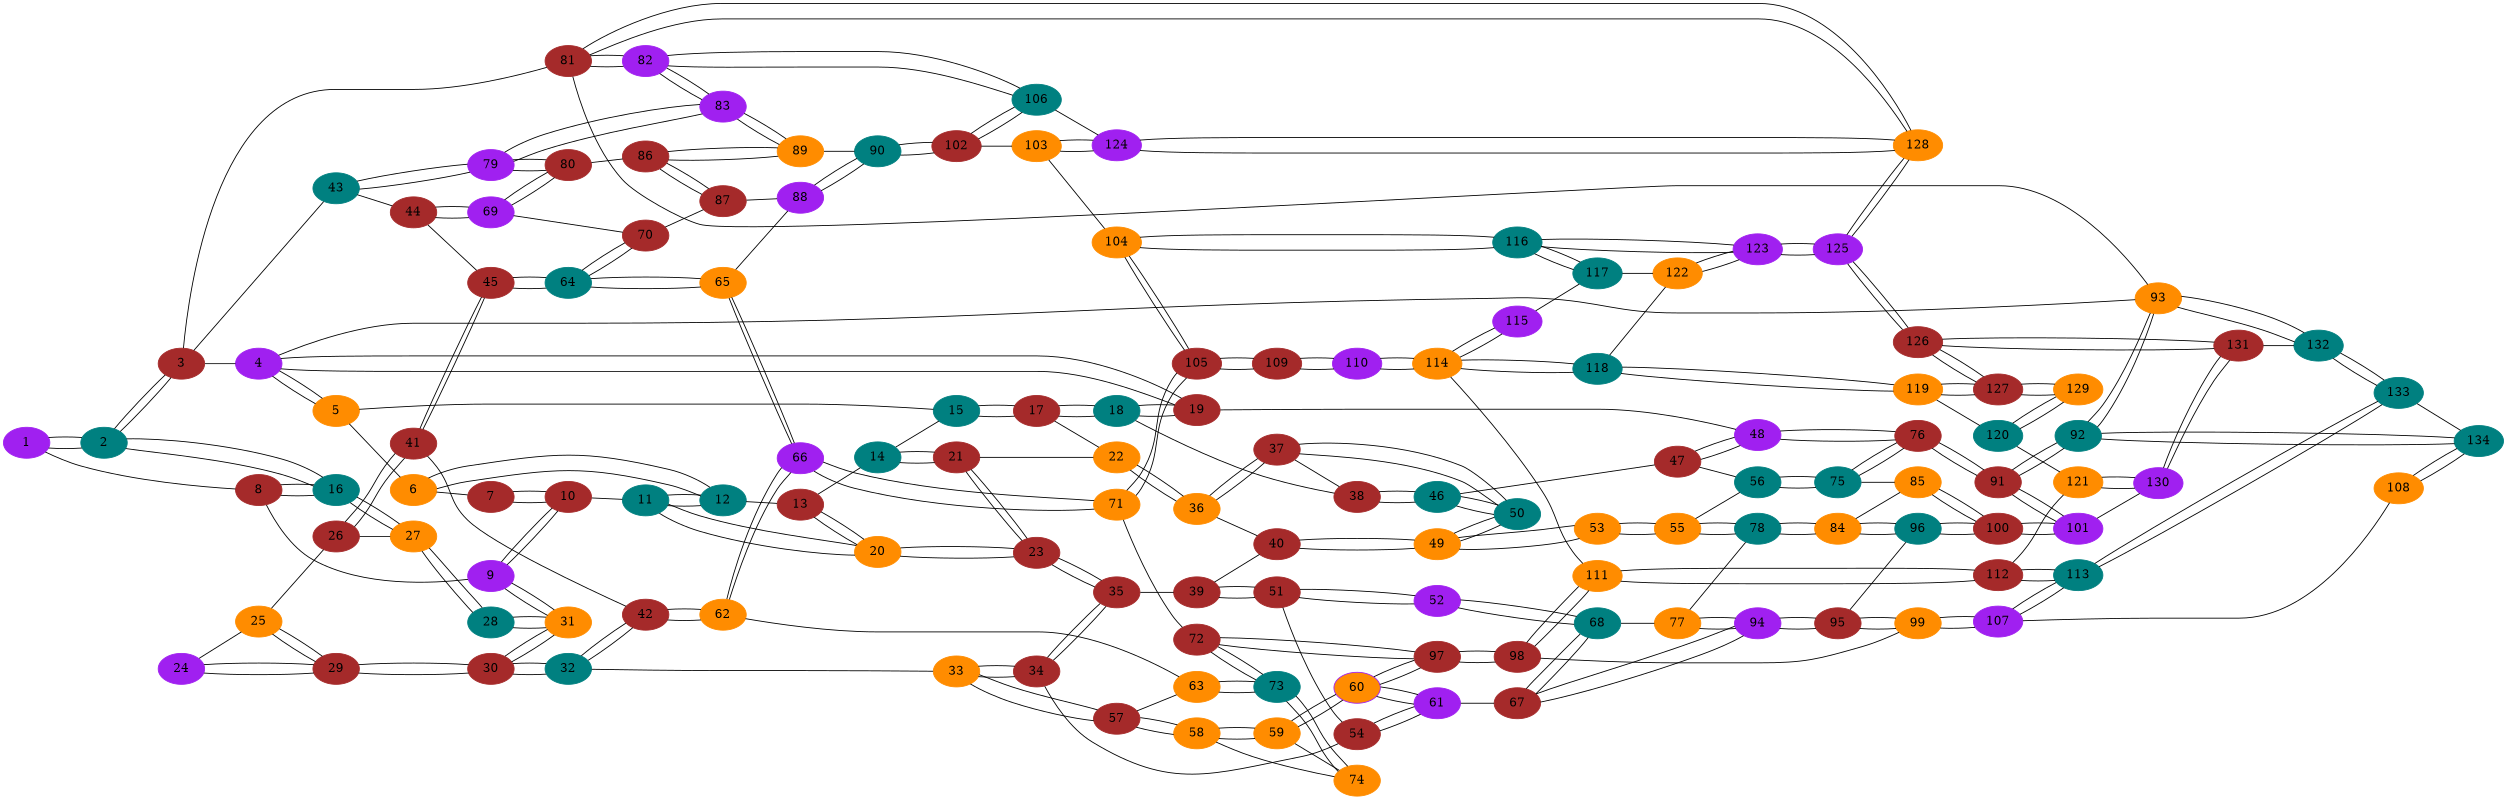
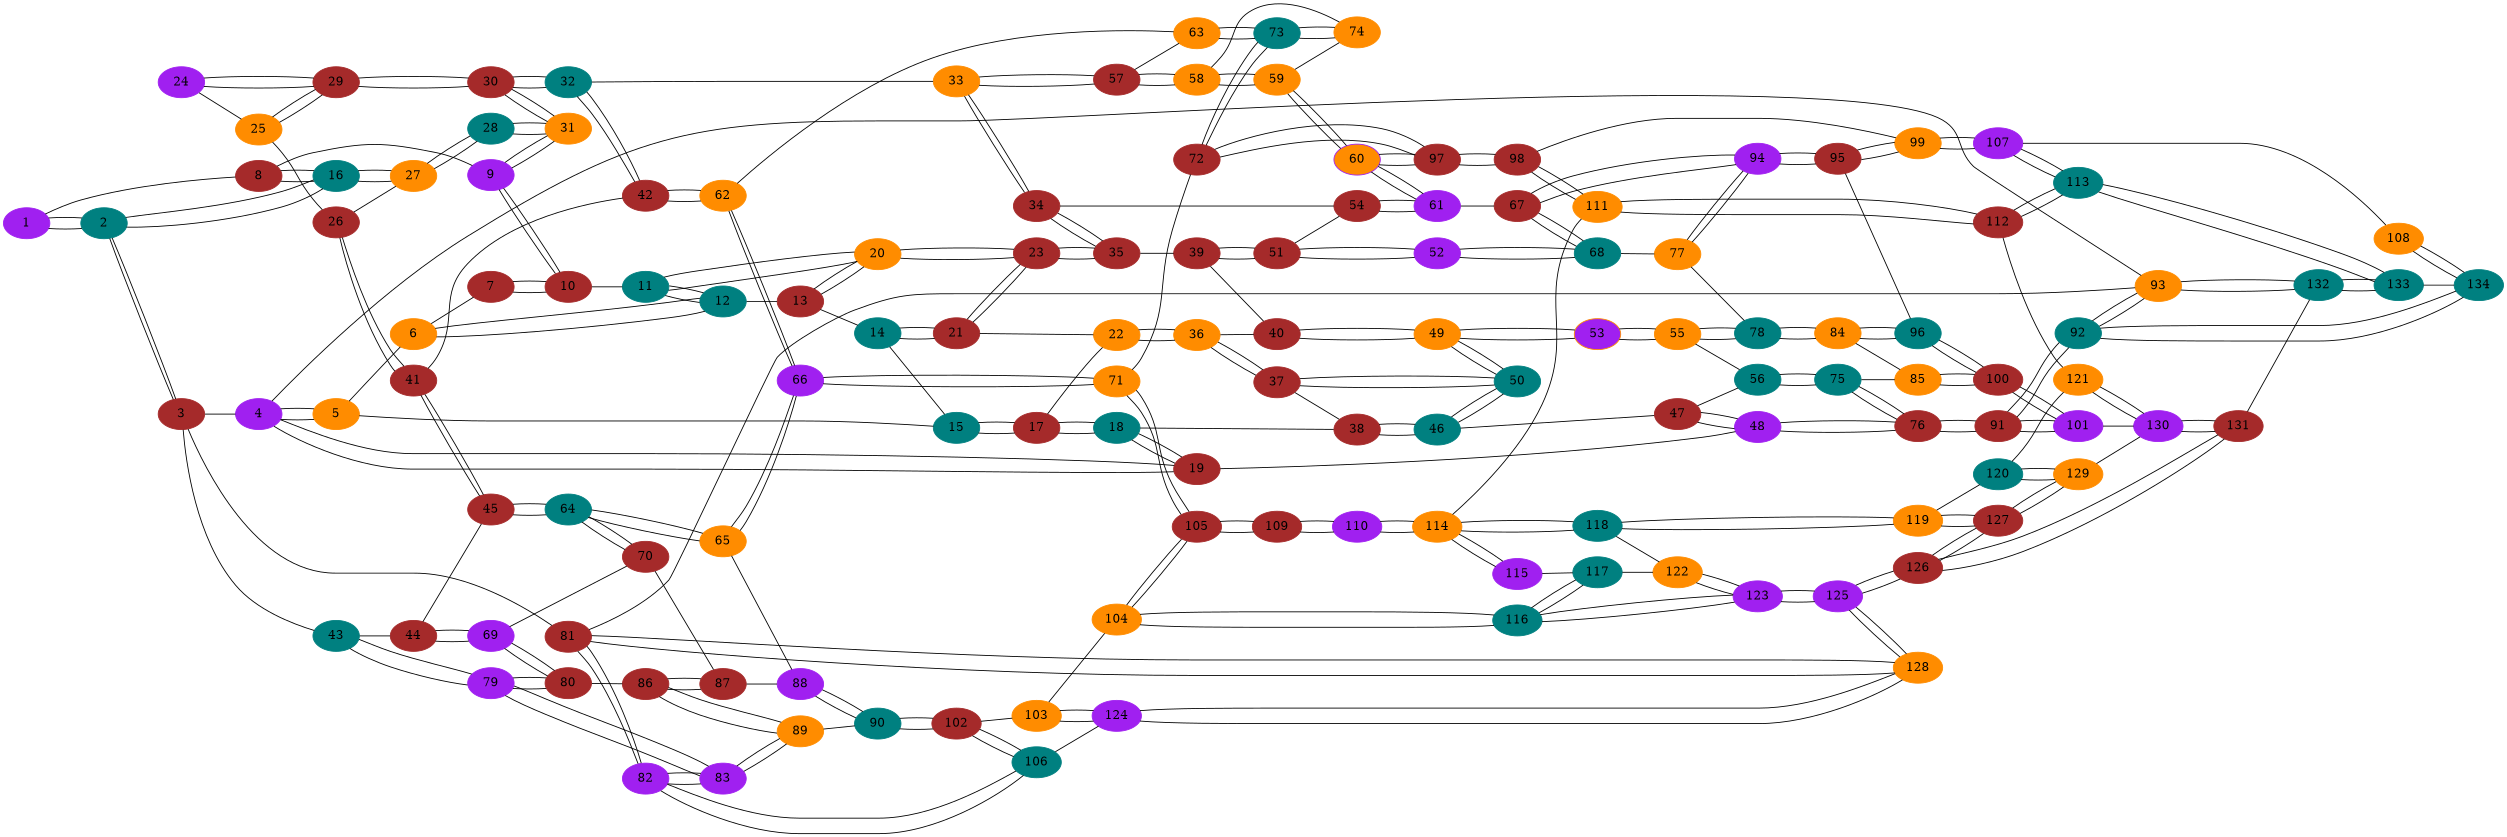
edge "130" -- "129": added
node "53": fillcolor darkorange -> purple
